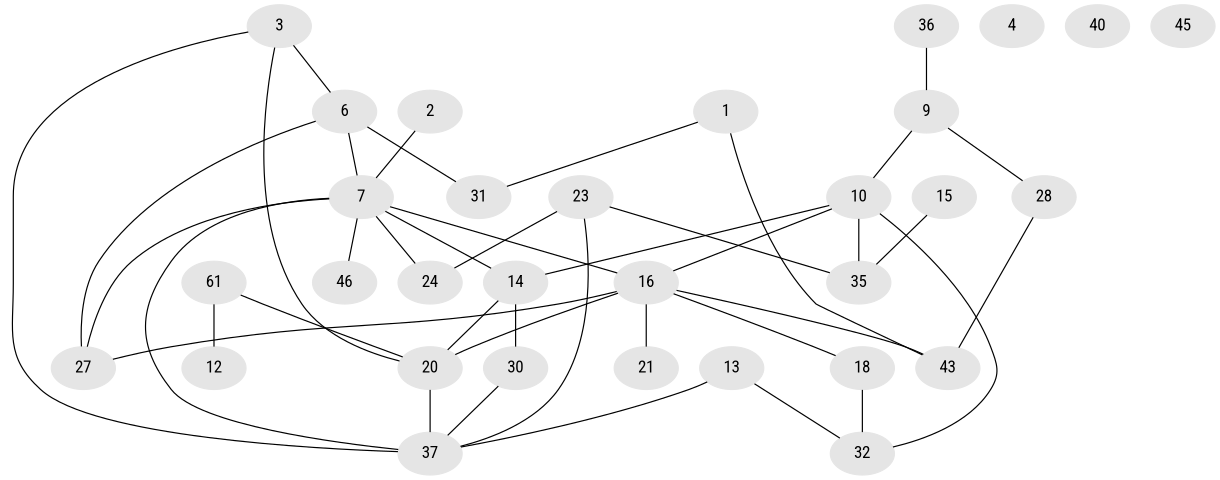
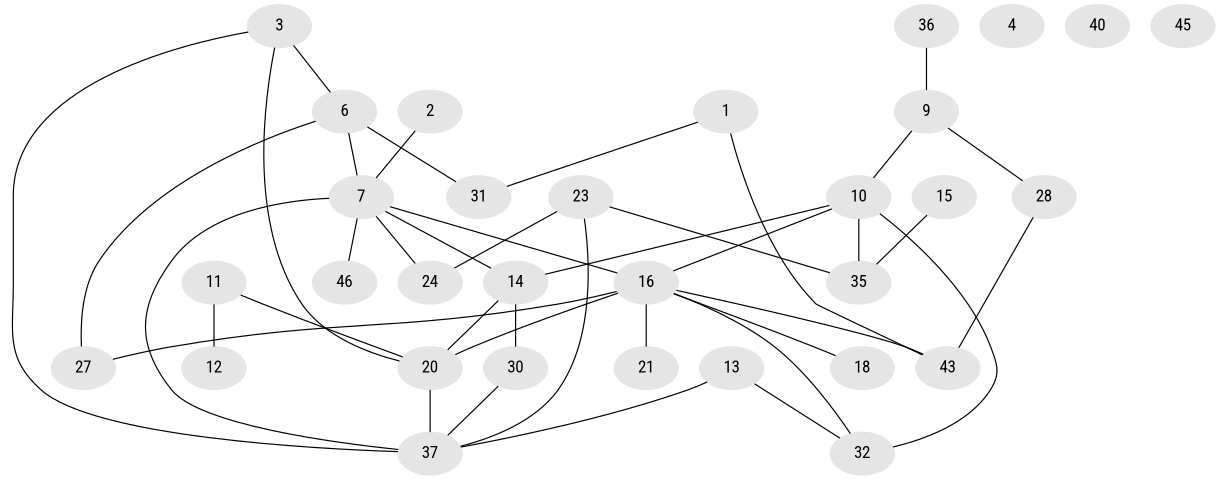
edge "7" -- "27": removed
node "61": label "61" -> "11"
edge "18" -- "32": now "16" -- "32"
